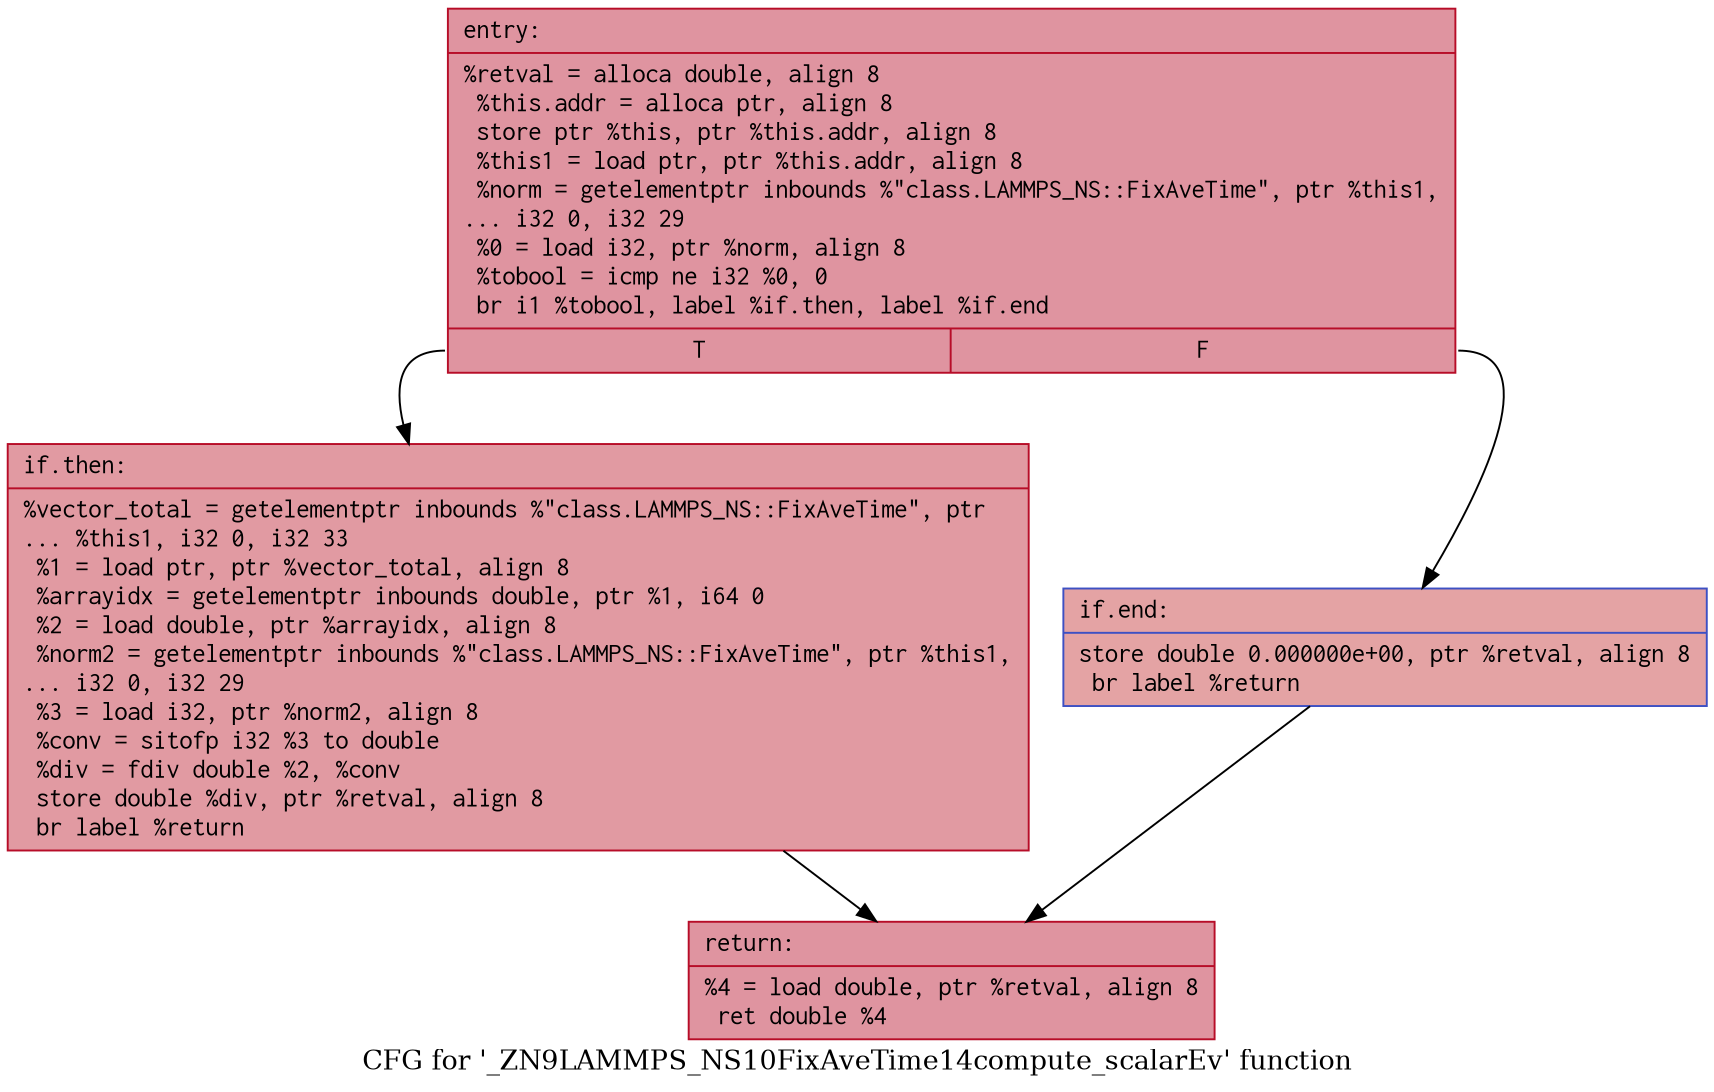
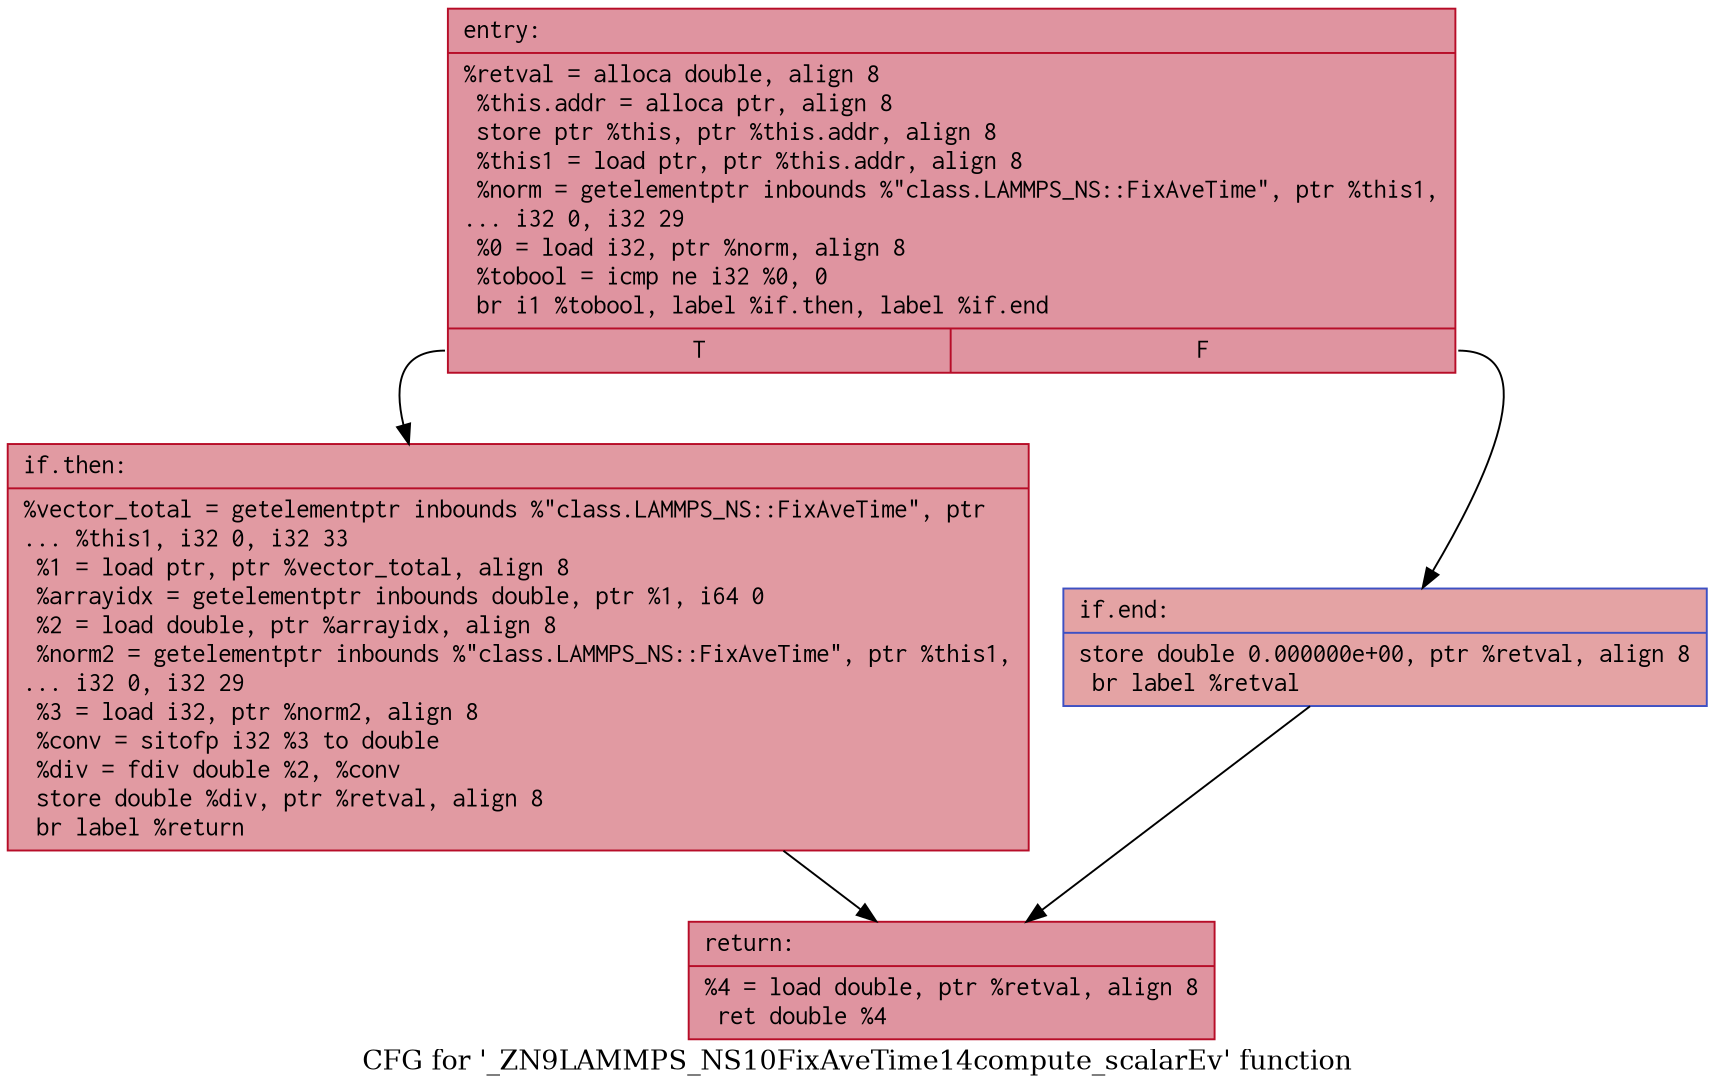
node "if.end:": text "br label %return" -> "br label %retval"
